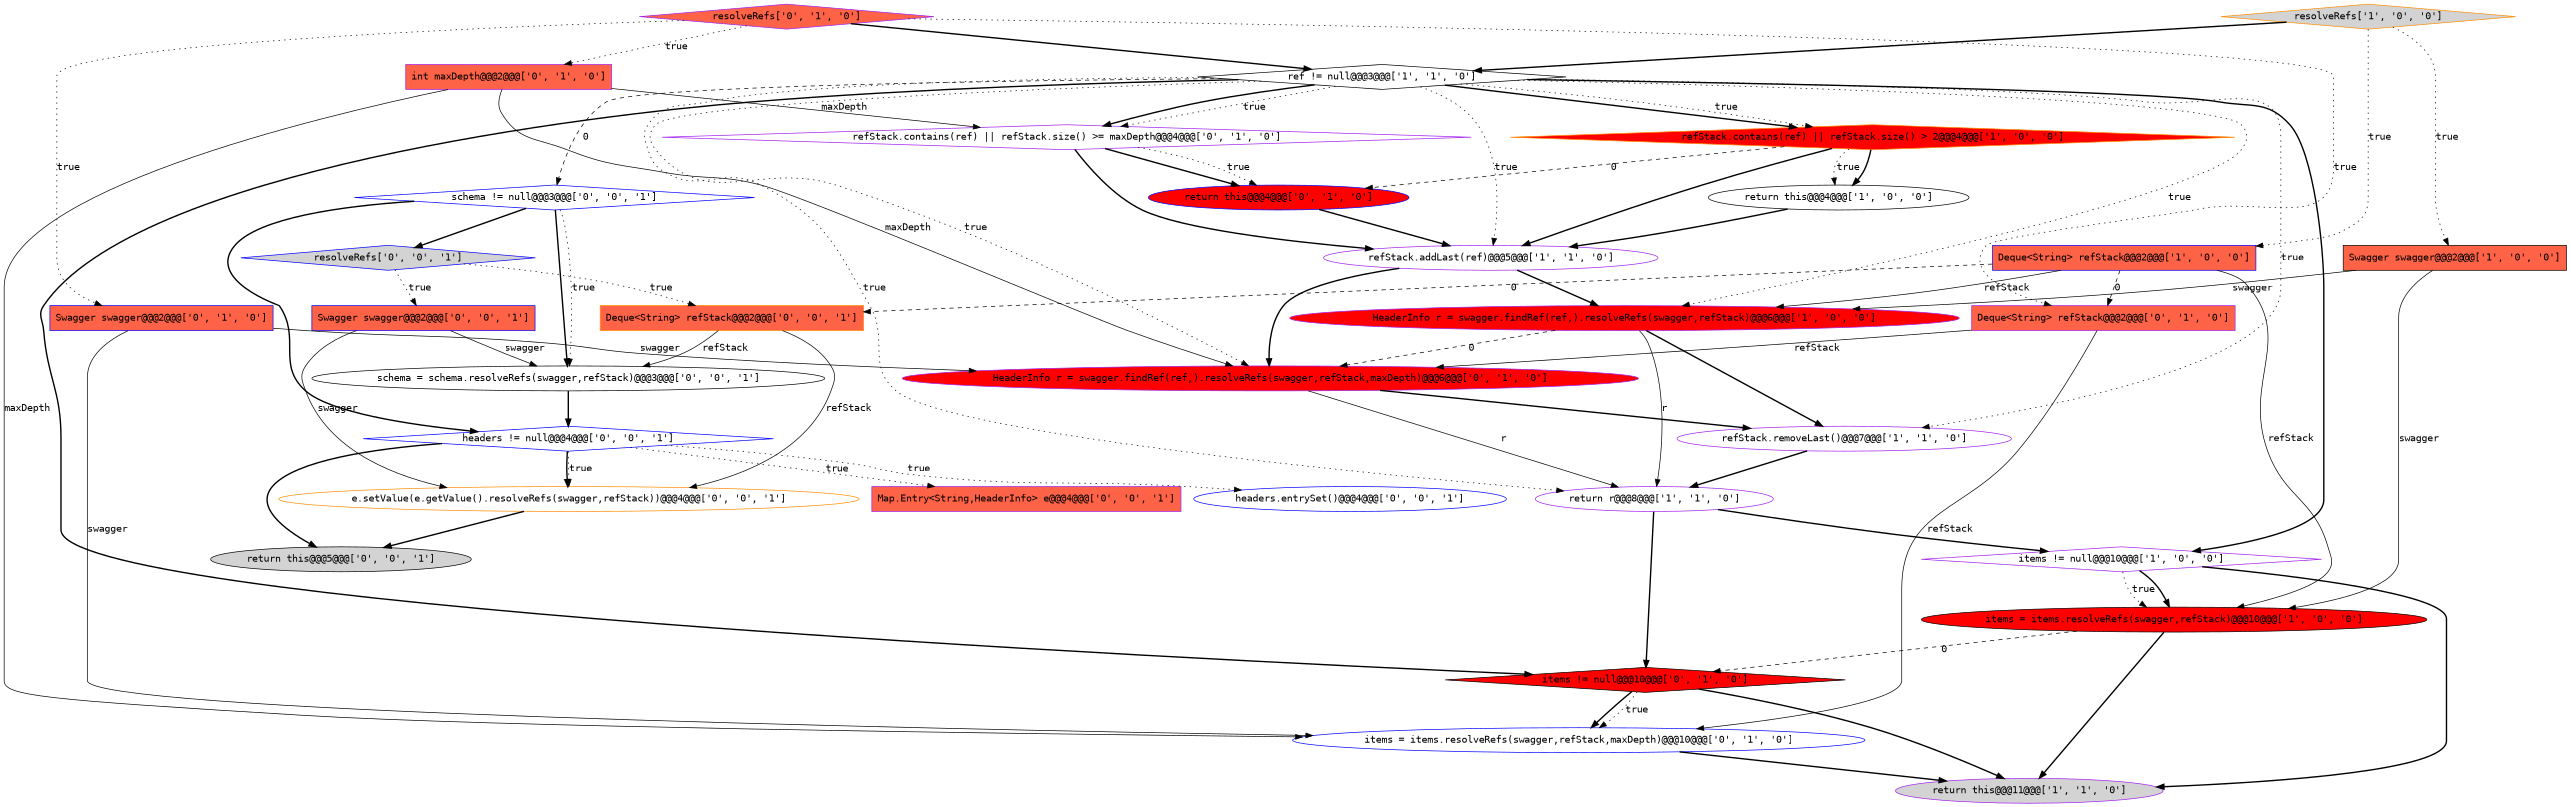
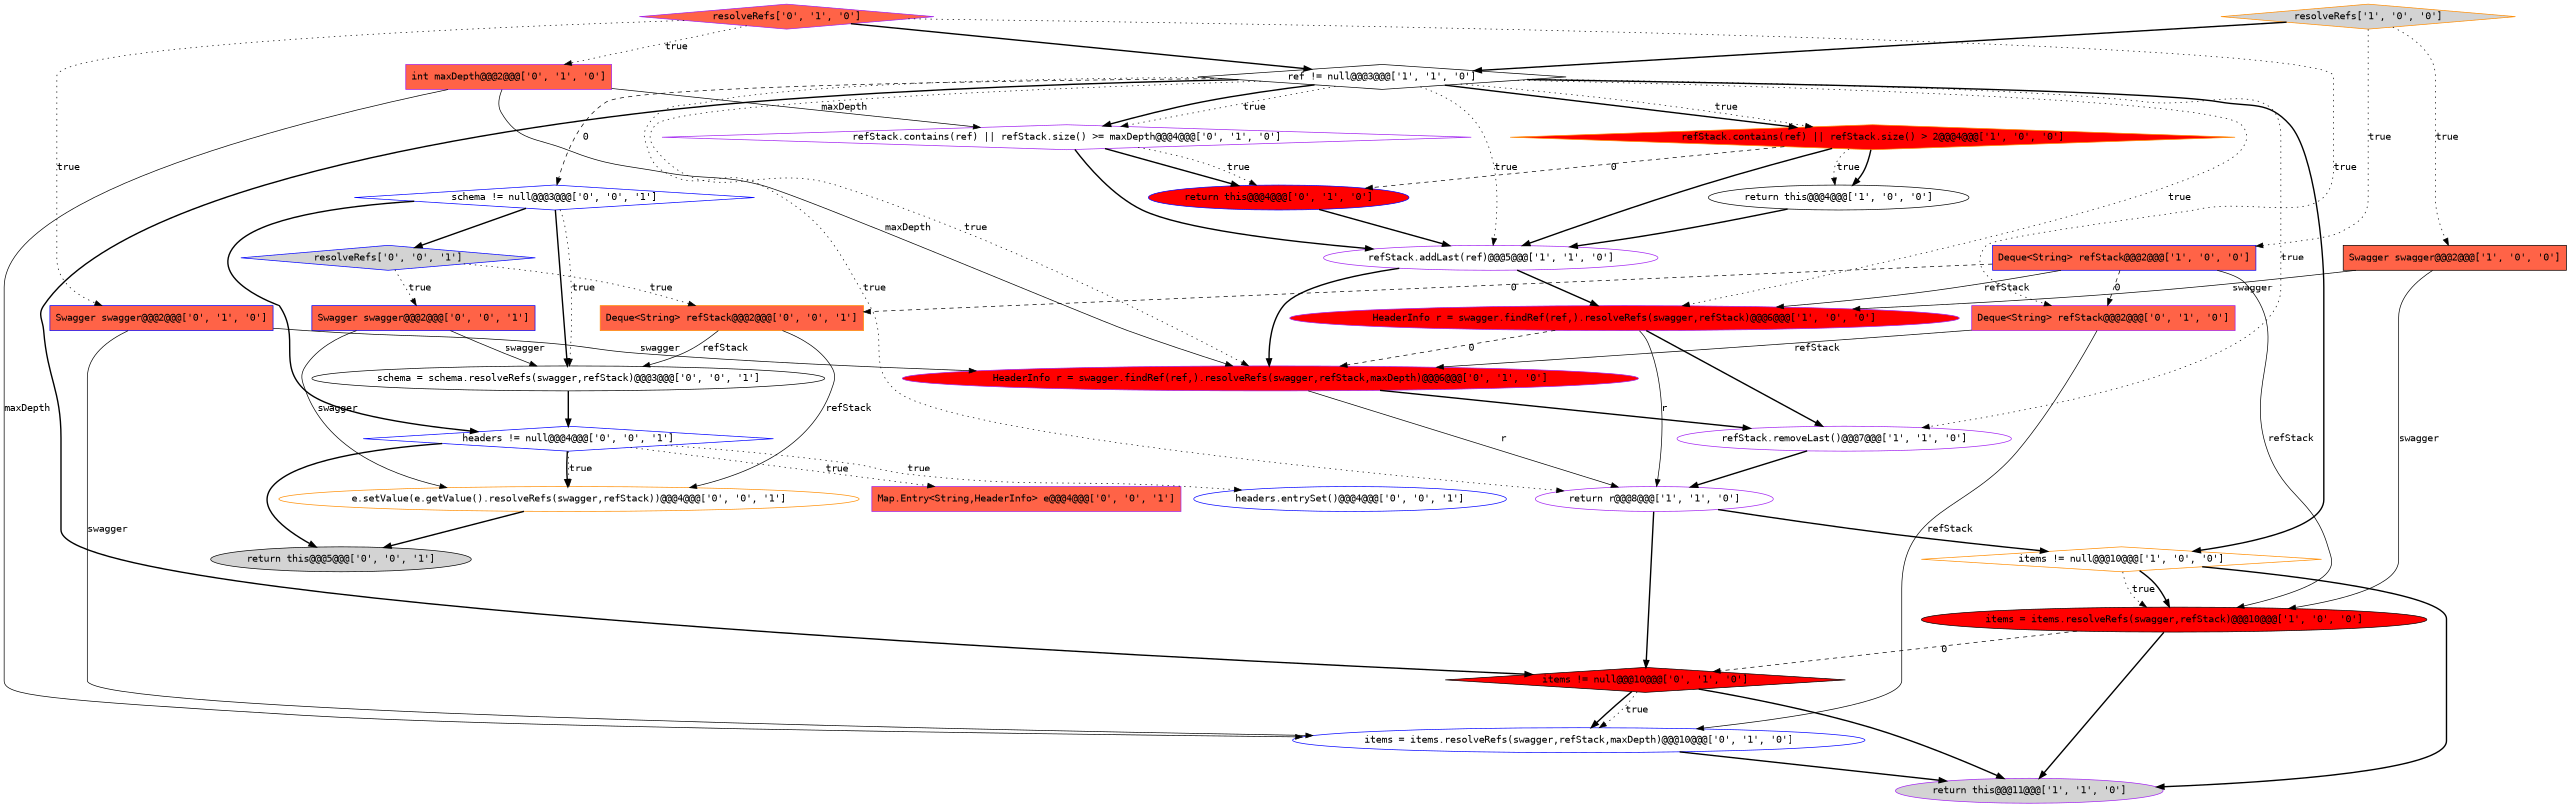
node "items != null@@@10@@@['1', '0', '0']": color purple -> darkorange
